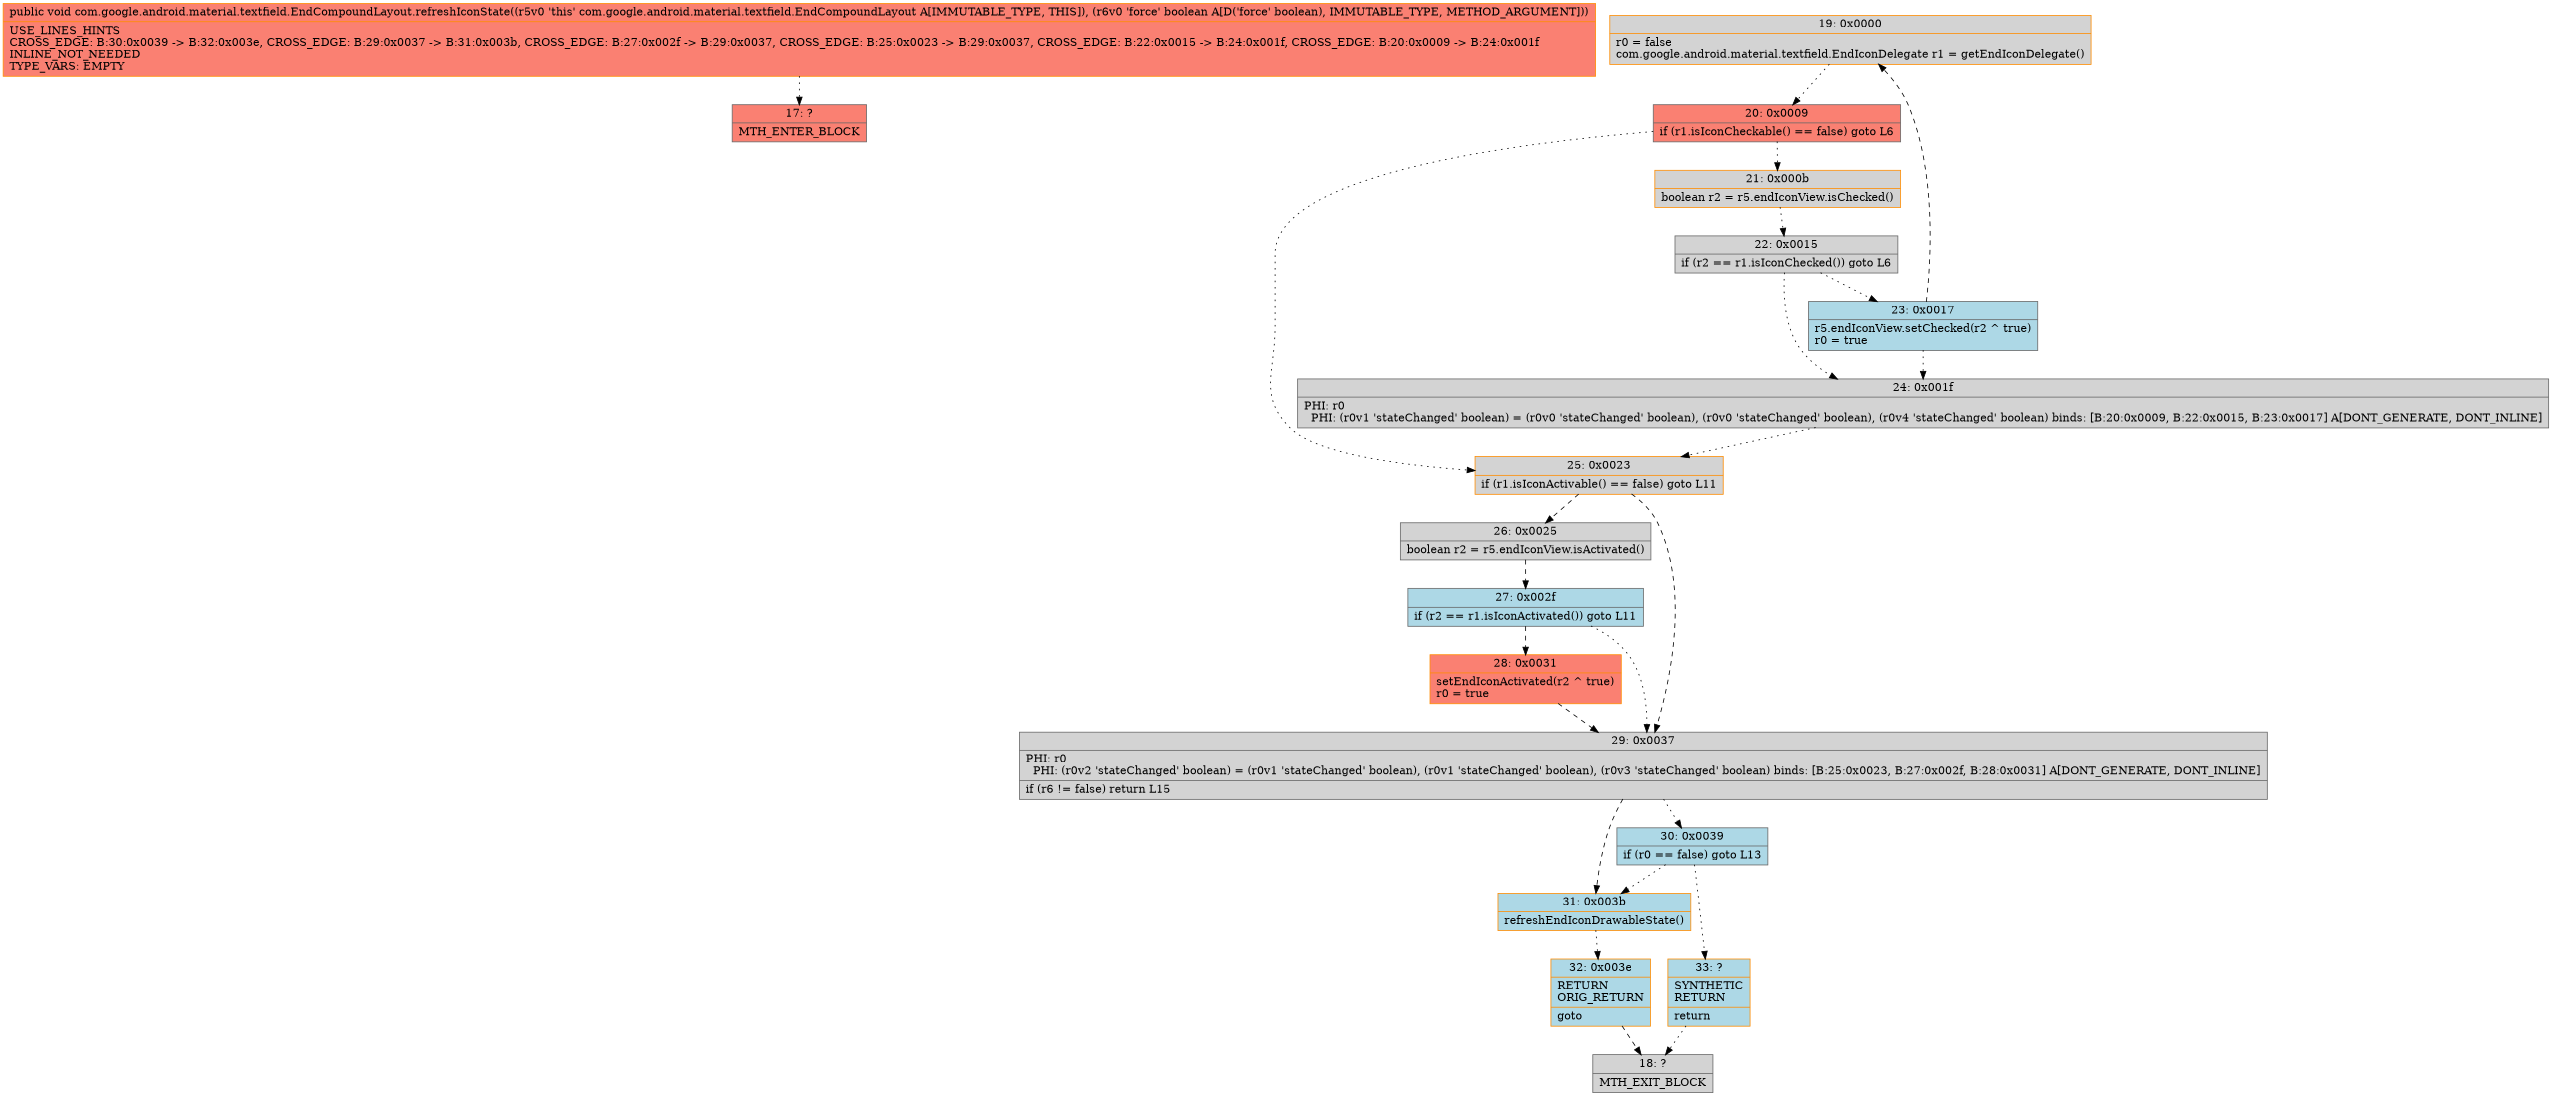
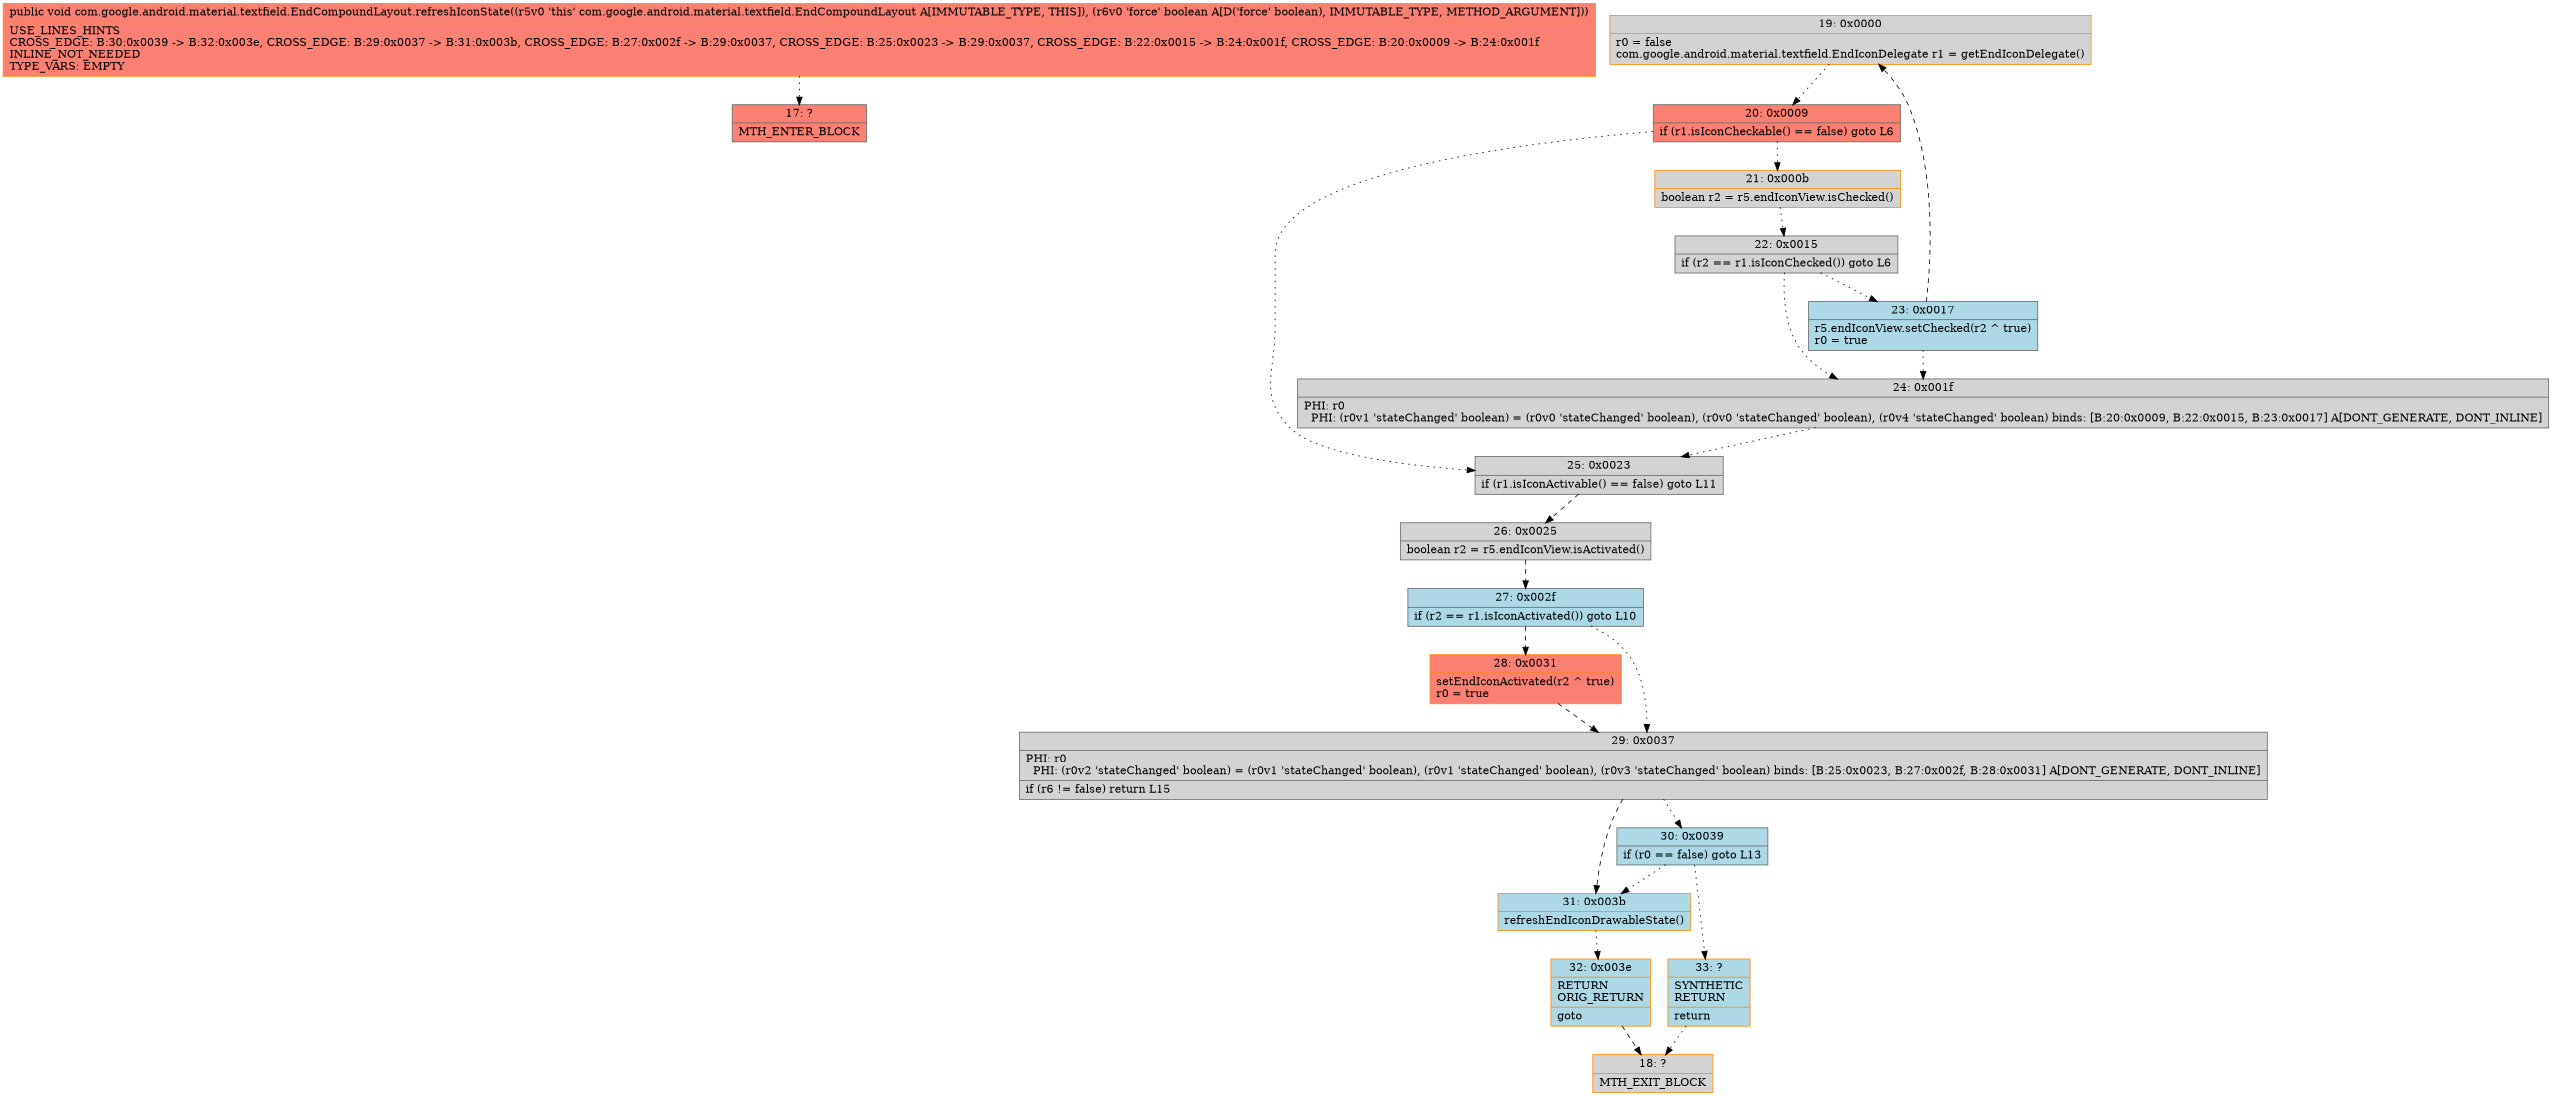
node "25: 0x0023": color darkorange -> gray40
edge "25: 0x0023" -> "29: 0x0037": removed
node "27: 0x002f": text "if (r2 == r1.isIconActivated()) goto L11" -> "if (r2 == r1.isIconActivated()) goto L10"
node "18: ?": color gray40 -> darkorange
